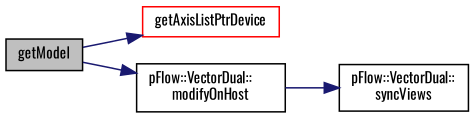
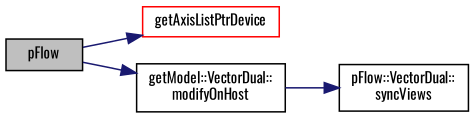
node "getModel": label "getModel" -> "pFlow"
node "pFlow::VectorDual:: modifyOnHost": label "pFlow::VectorDual:: modifyOnHost" -> "getModel::VectorDual:: modifyOnHost"
